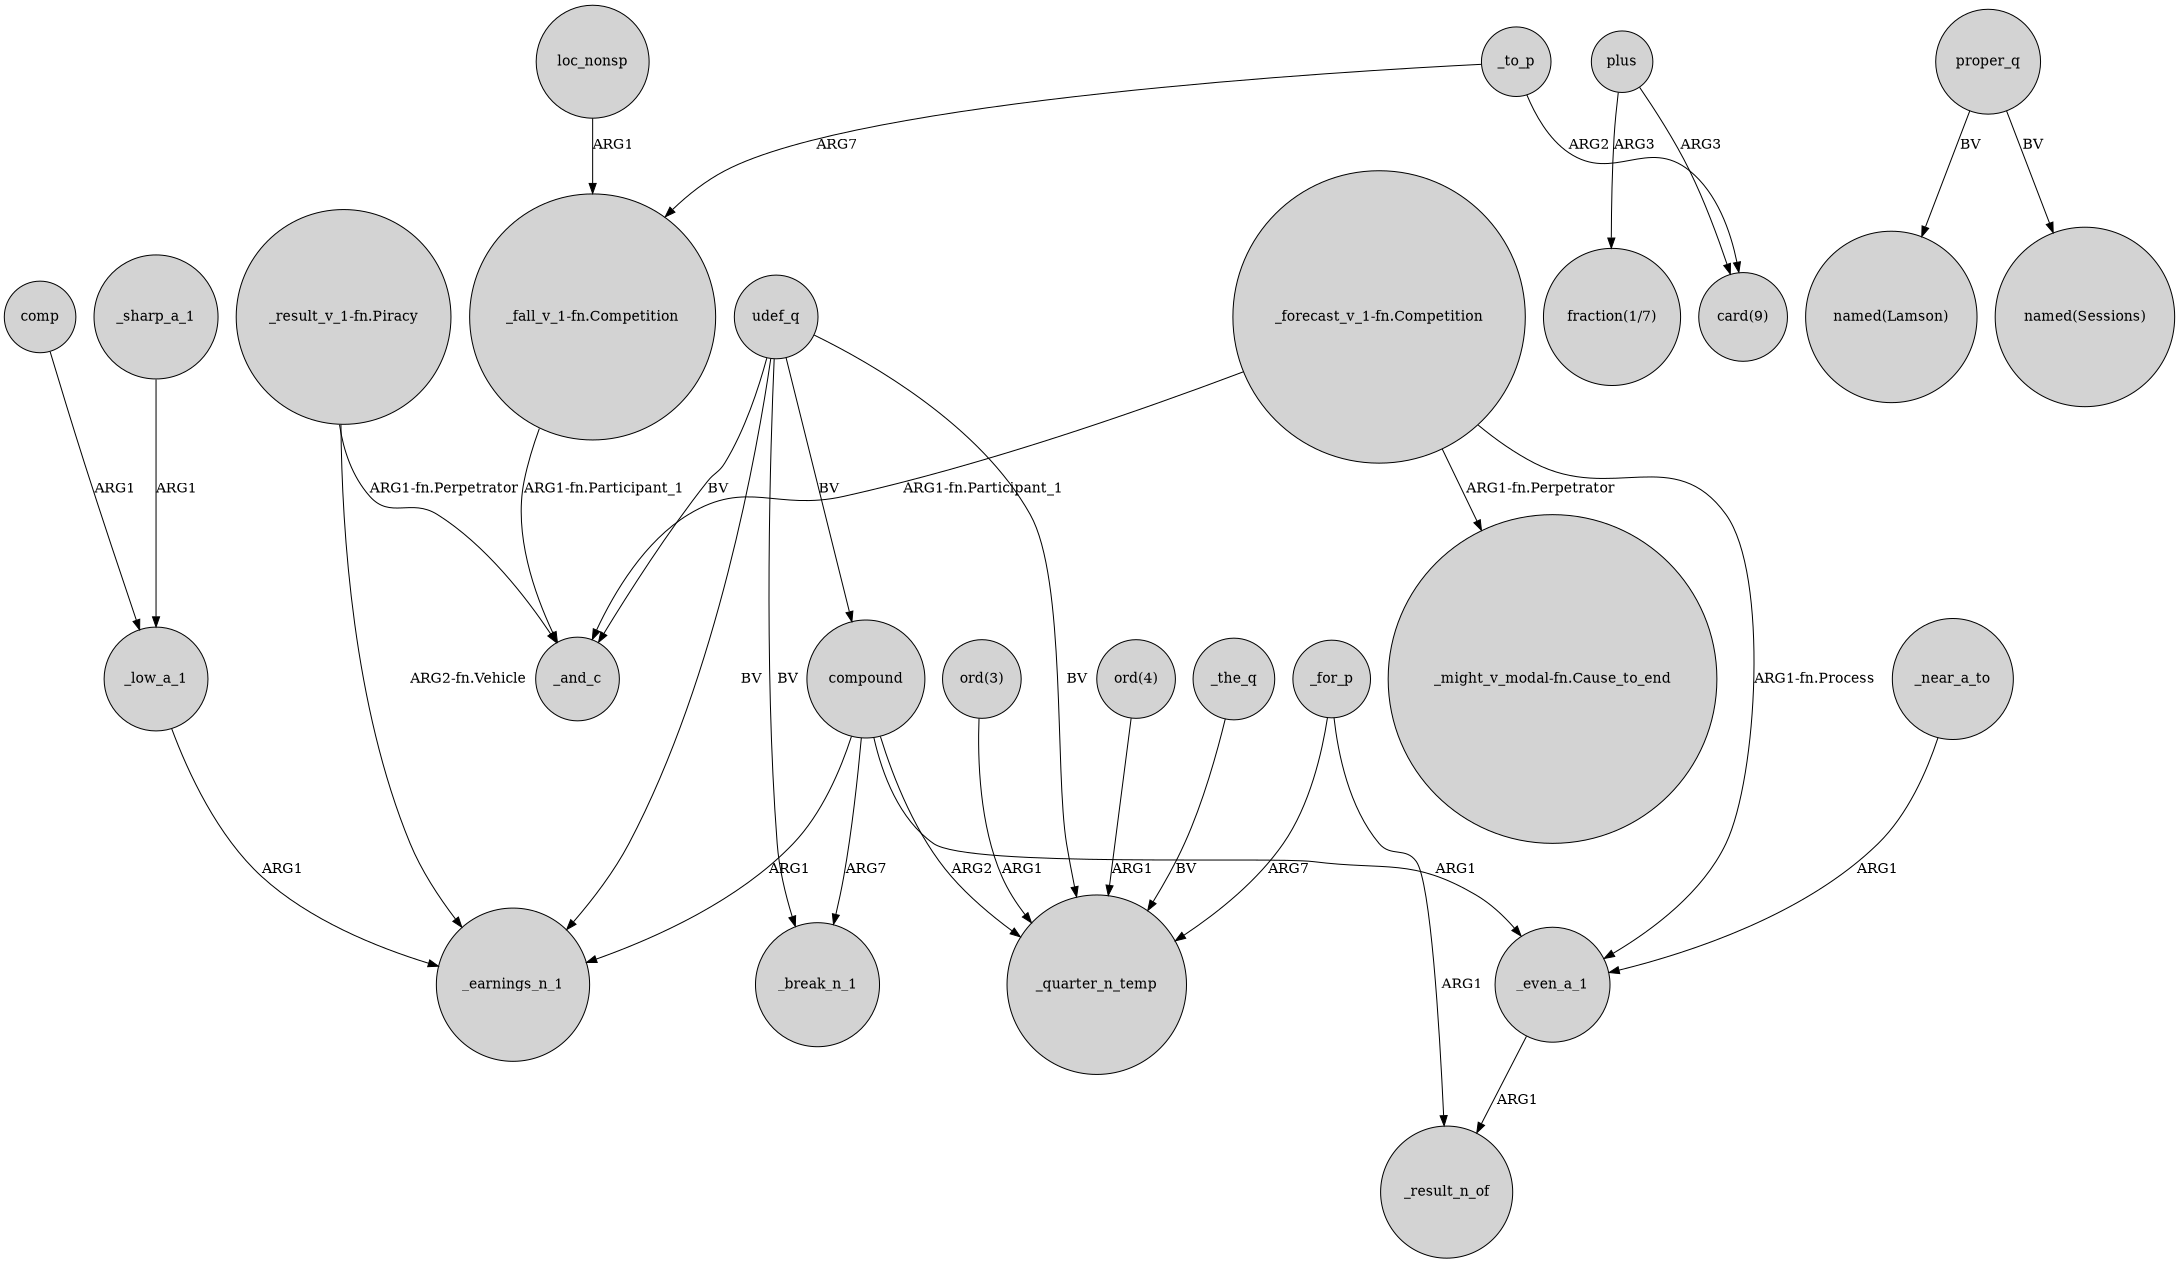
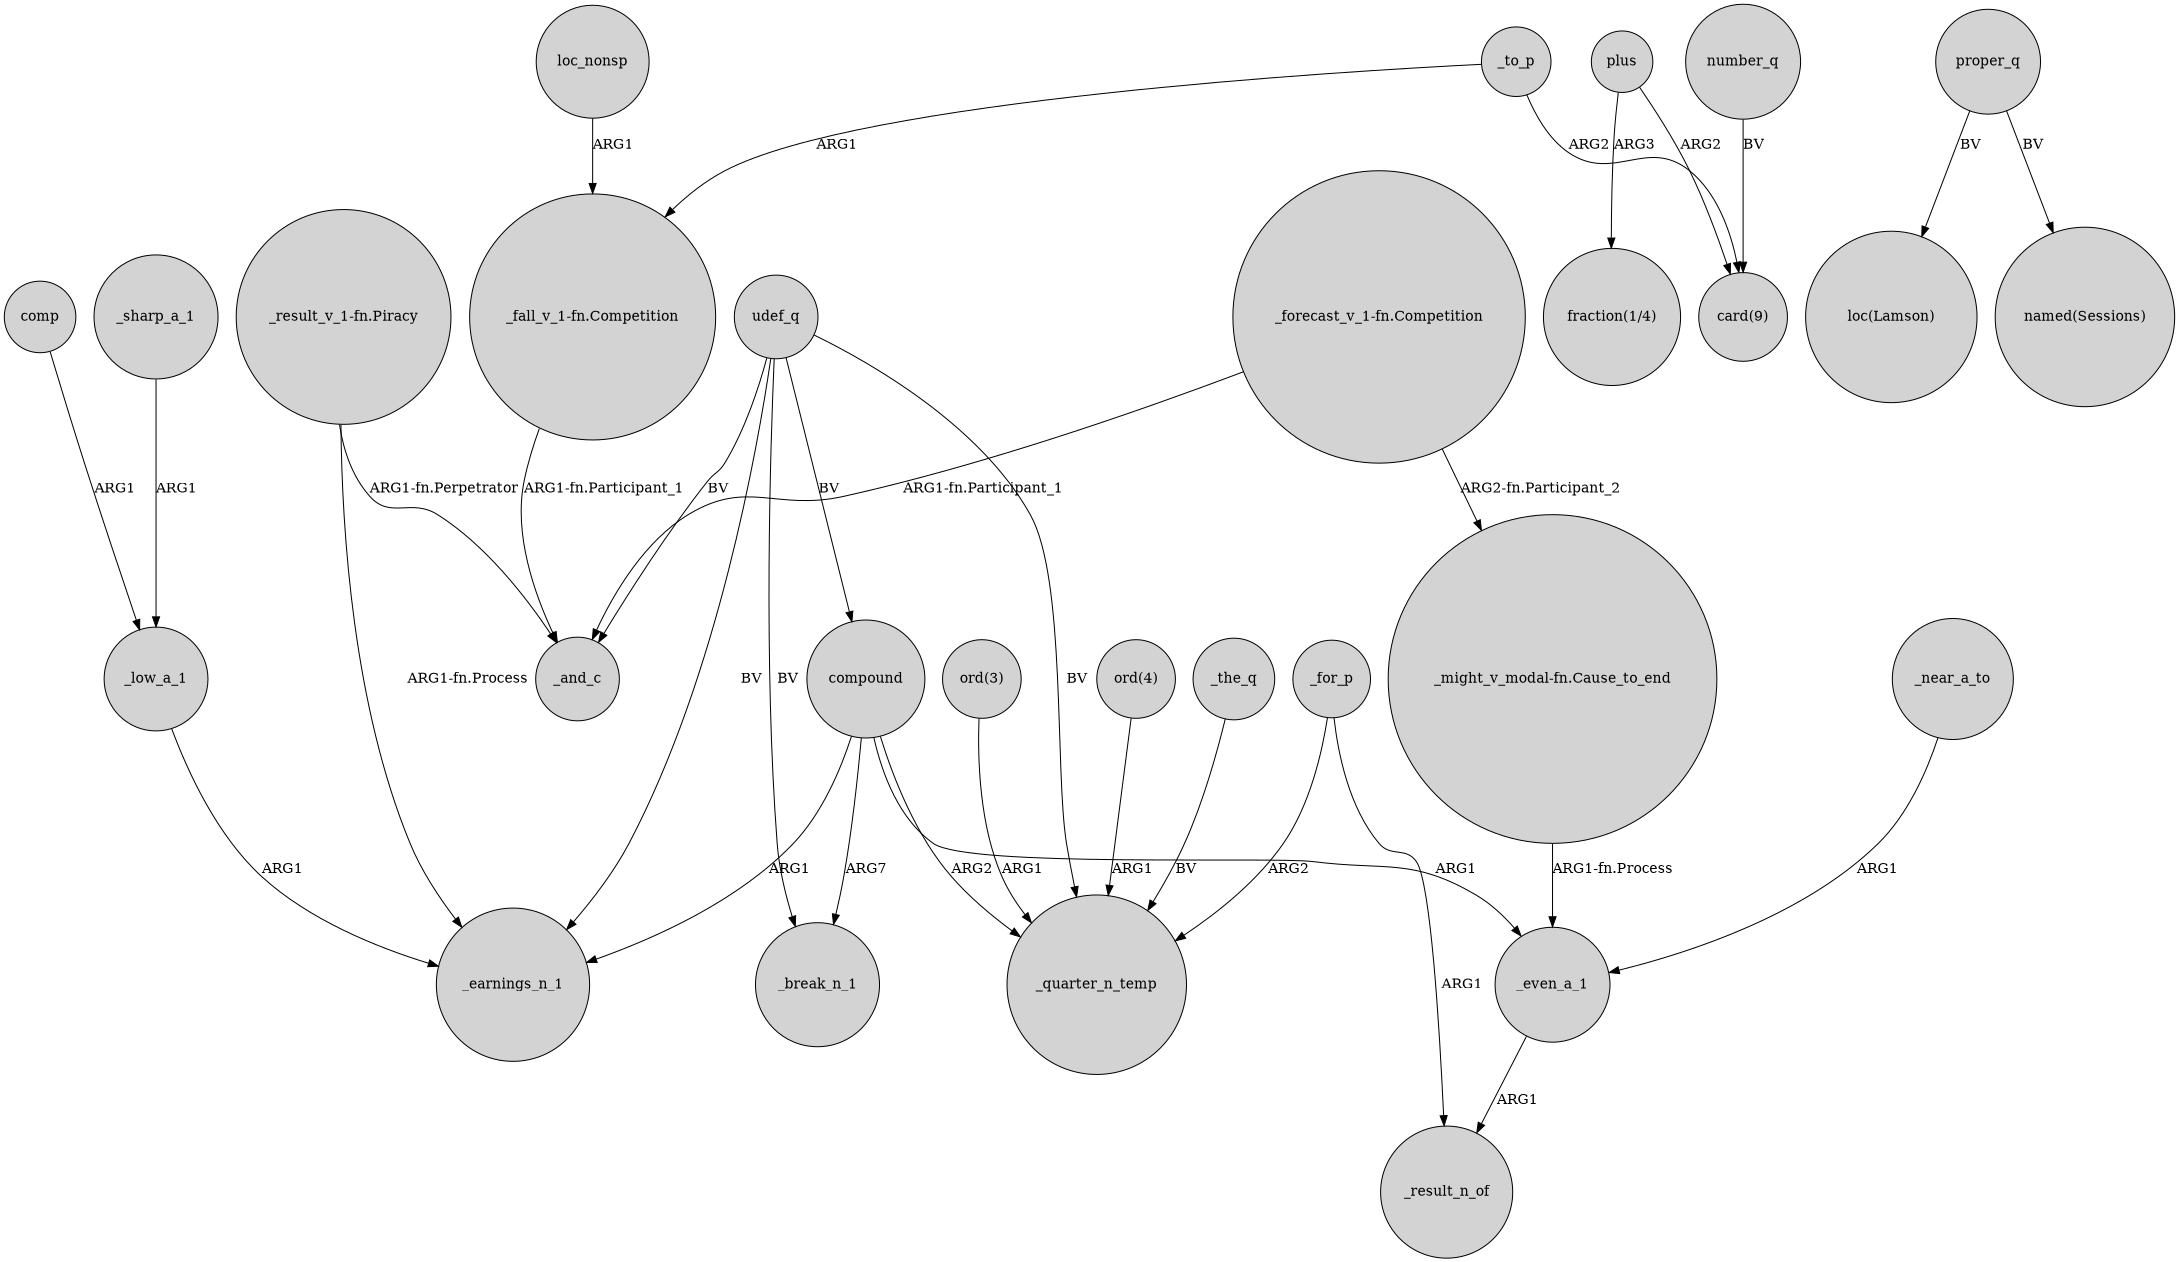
node "number_q": added
edge "_to_p" -> "_fall_v_1-fn.Competition": label "ARG7" -> "ARG1"
edge "plus" -> "card(9)": label "ARG3" -> "ARG2"
node "fraction(1/7)": label "fraction(1/7)" -> "fraction(1/4)"
node "named(Lamson)": label "named(Lamson)" -> "loc(Lamson)"
edge "_forecast_v_1-fn.Competition" -> "_might_v_modal-fn.Cause_to_end": label "ARG1-fn.Perpetrator" -> "ARG2-fn.Participant_2"
edge "_forecast_v_1-fn.Competition" -> "_even_a_1": now "_might_v_modal-fn.Cause_to_end" -> "_even_a_1"
edge "_result_v_1-fn.Piracy" -> "_earnings_n_1": label "ARG2-fn.Vehicle" -> "ARG1-fn.Process"
edge "_for_p" -> "_quarter_n_temp": label "ARG7" -> "ARG2"
